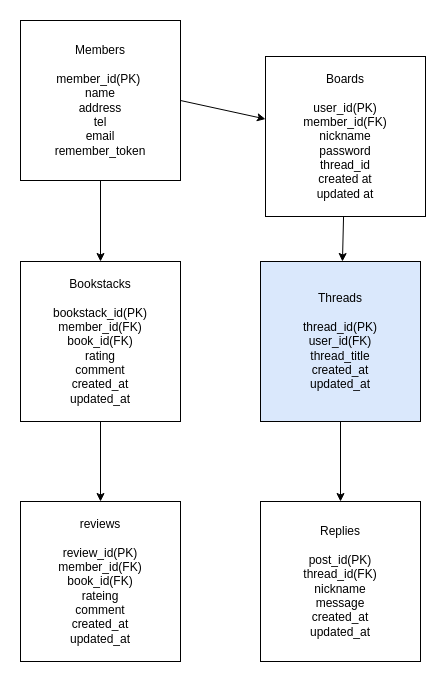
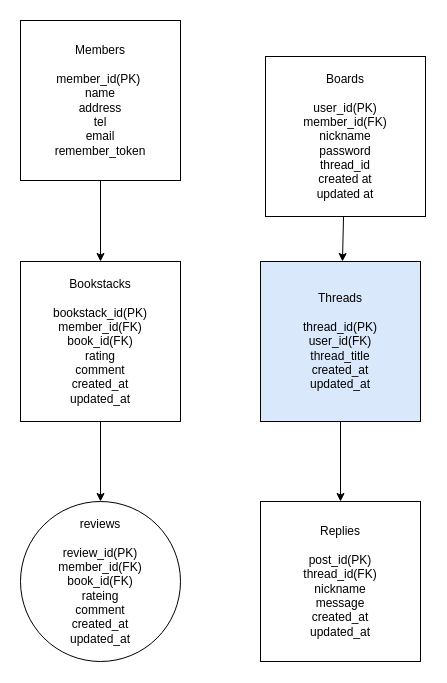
edge "Members member_id(PK) name address tel email remember_token" -> "Boards user_id(PK) member_id(FK) nickname password thread_id created at updated at": removed
node "reviews review_id(PK) member_id(FK) book_id(FK) rateing comment created_at updated_at": shape rectangle -> ellipse
